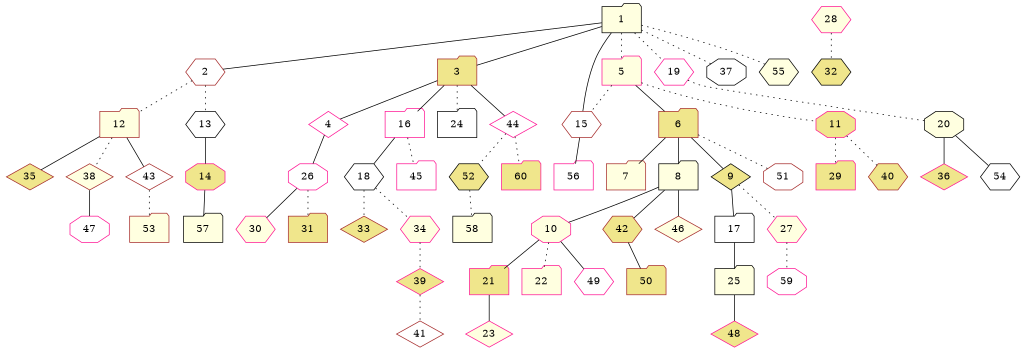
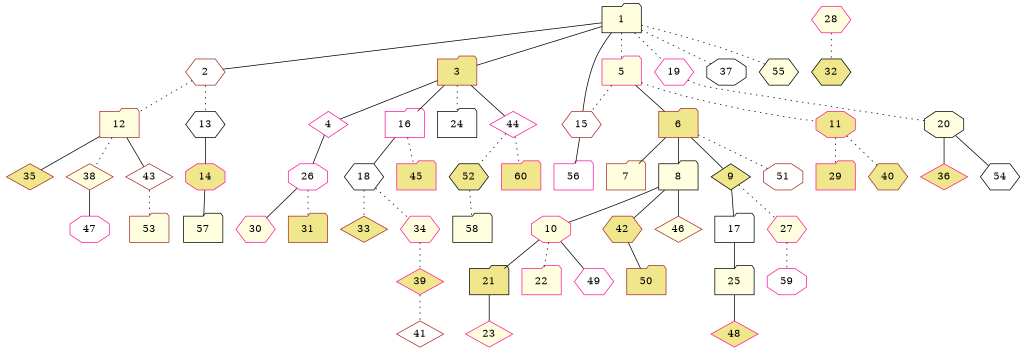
node "45": fillcolor white -> khaki
node "21": color deeppink -> black
